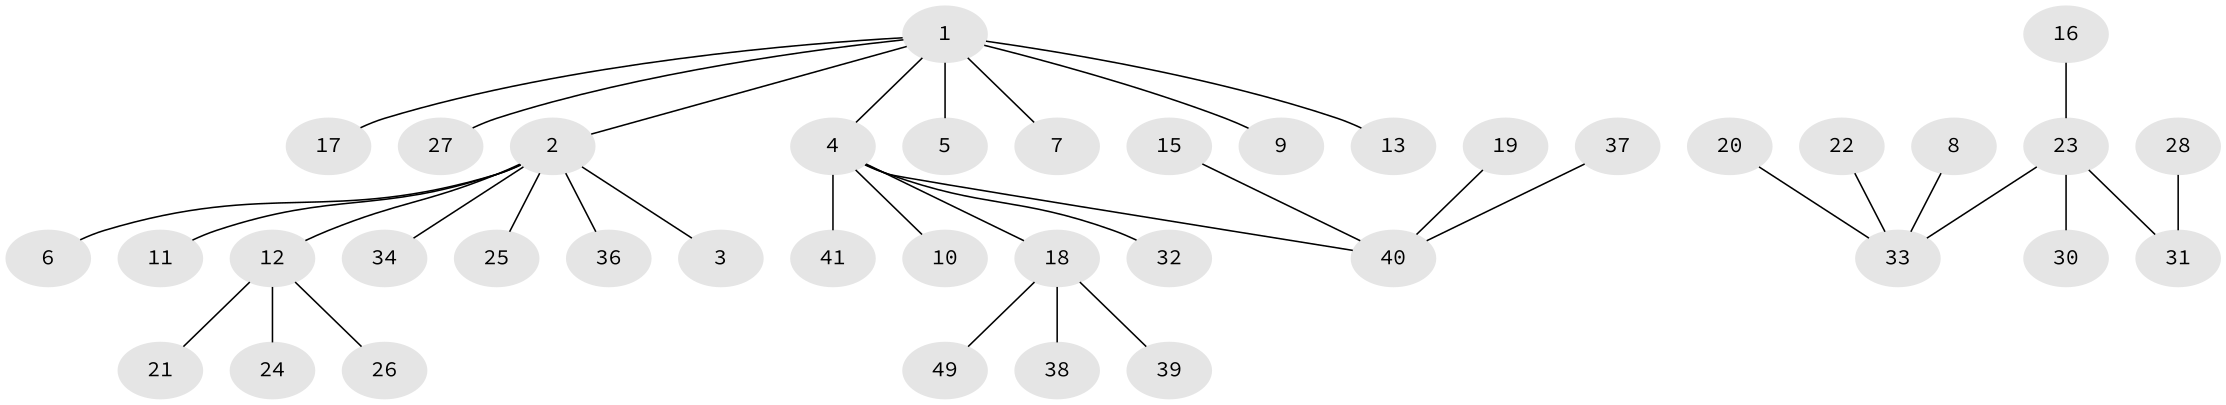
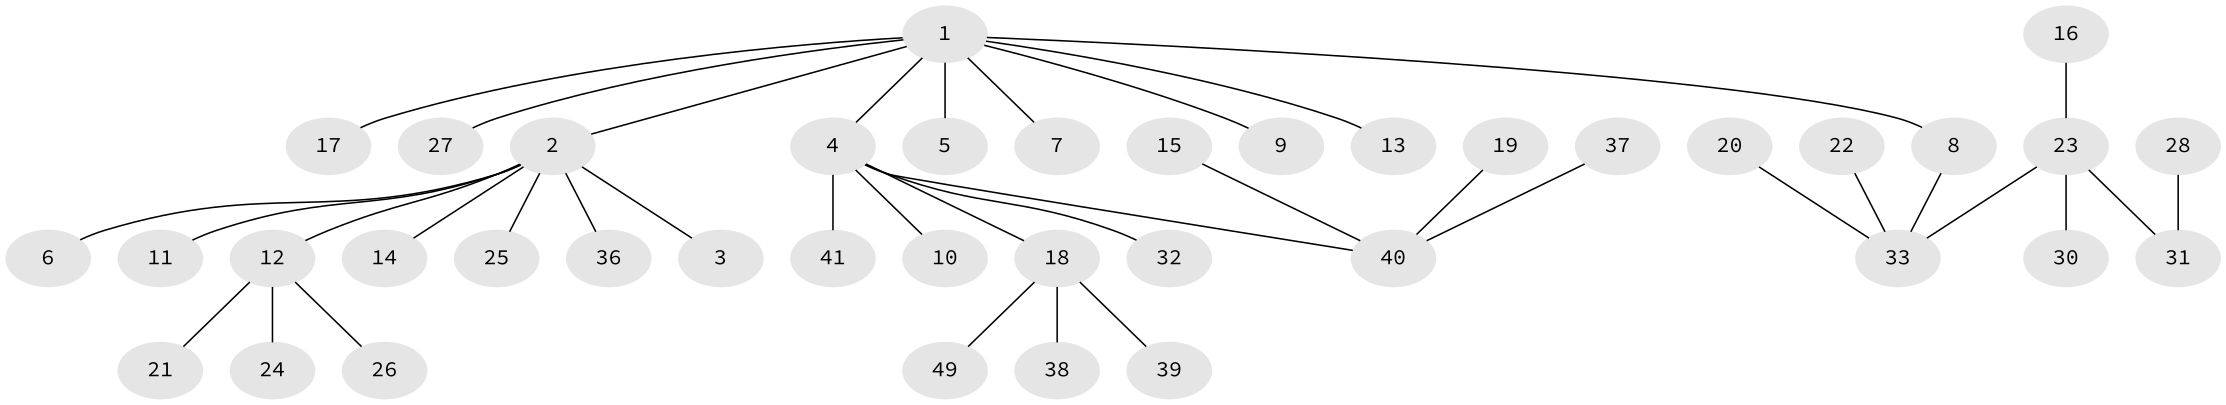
edge "1" -- "8": added
node "34": label "34" -> "14"
